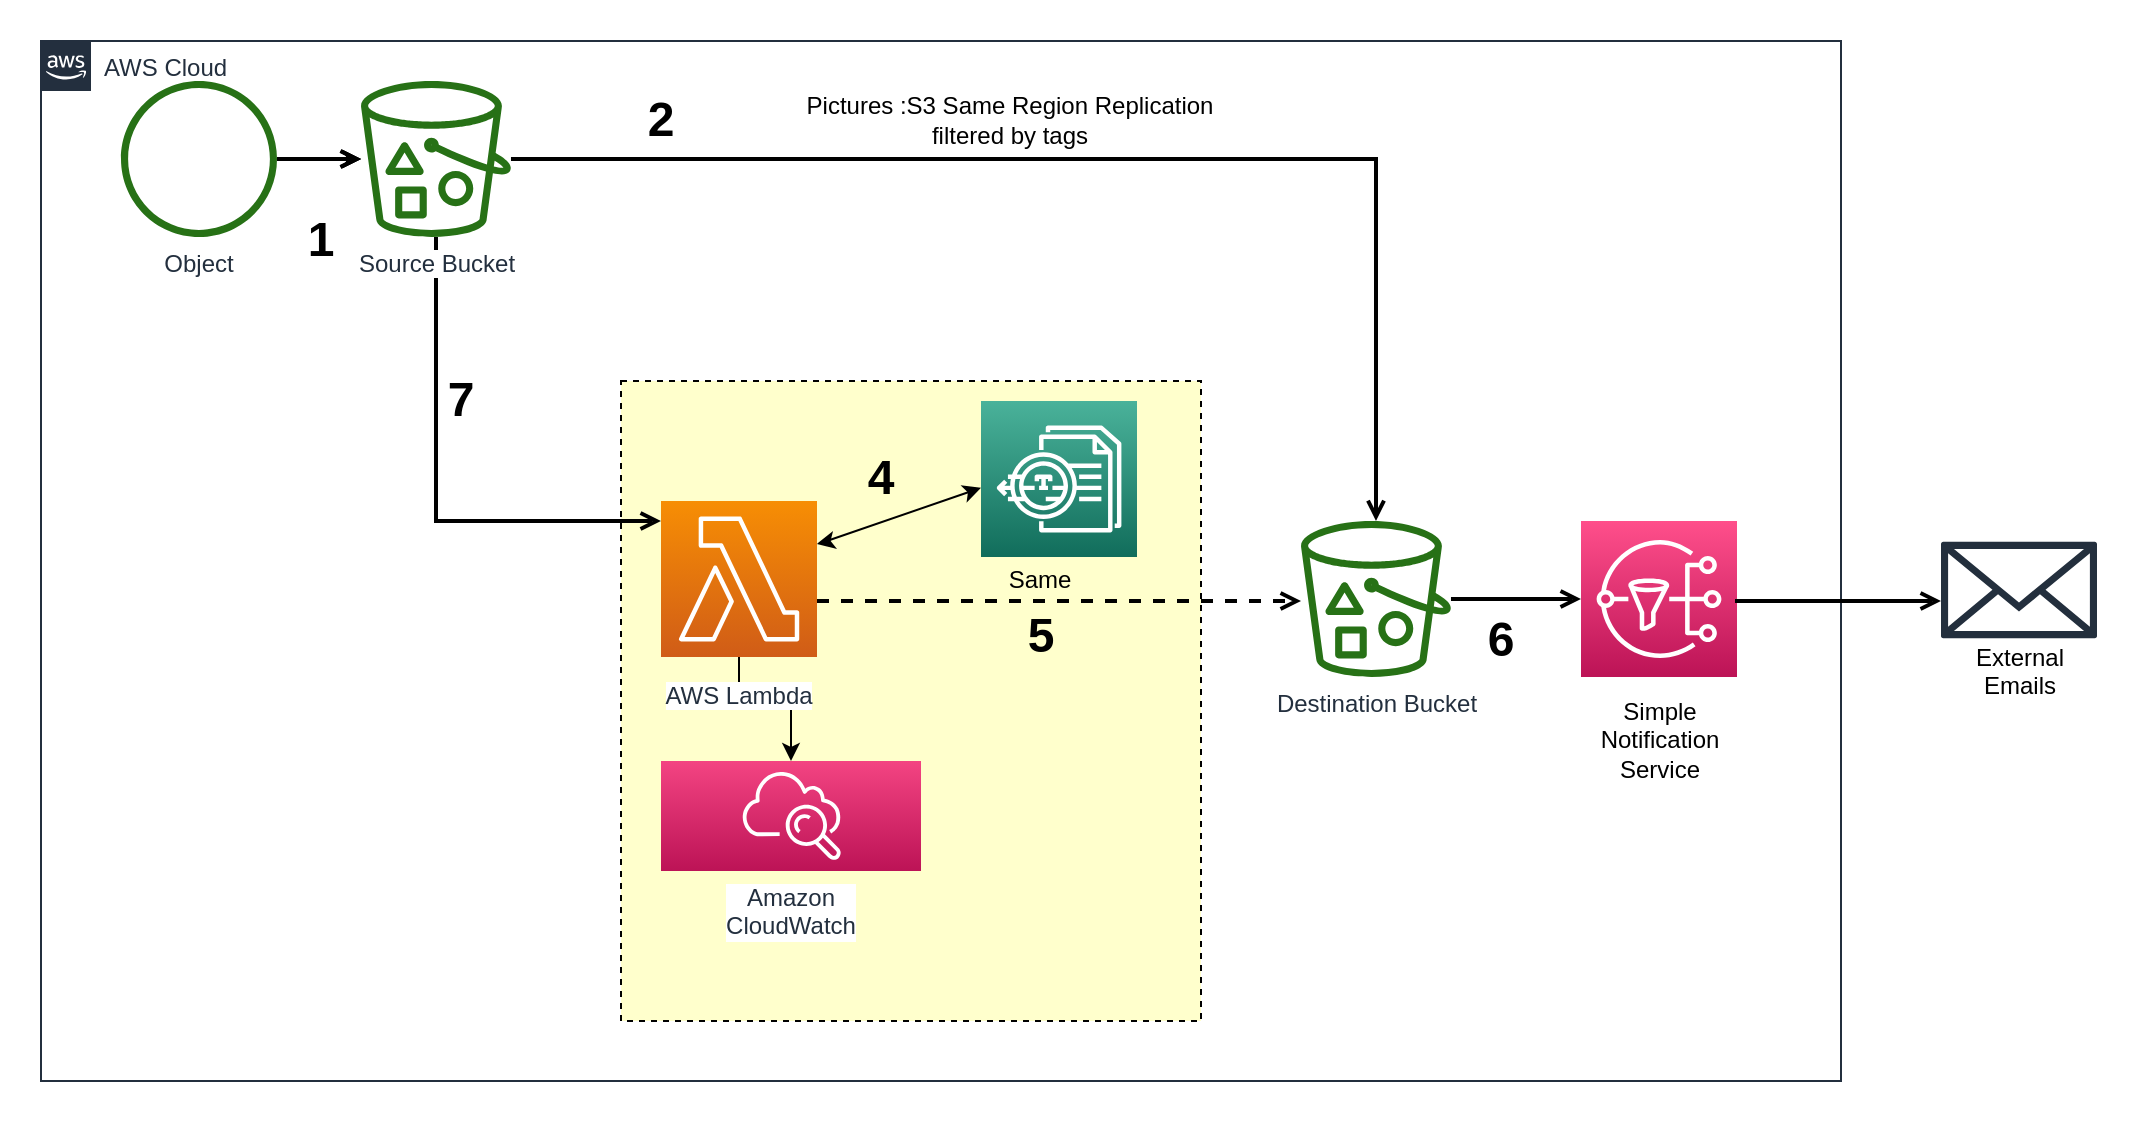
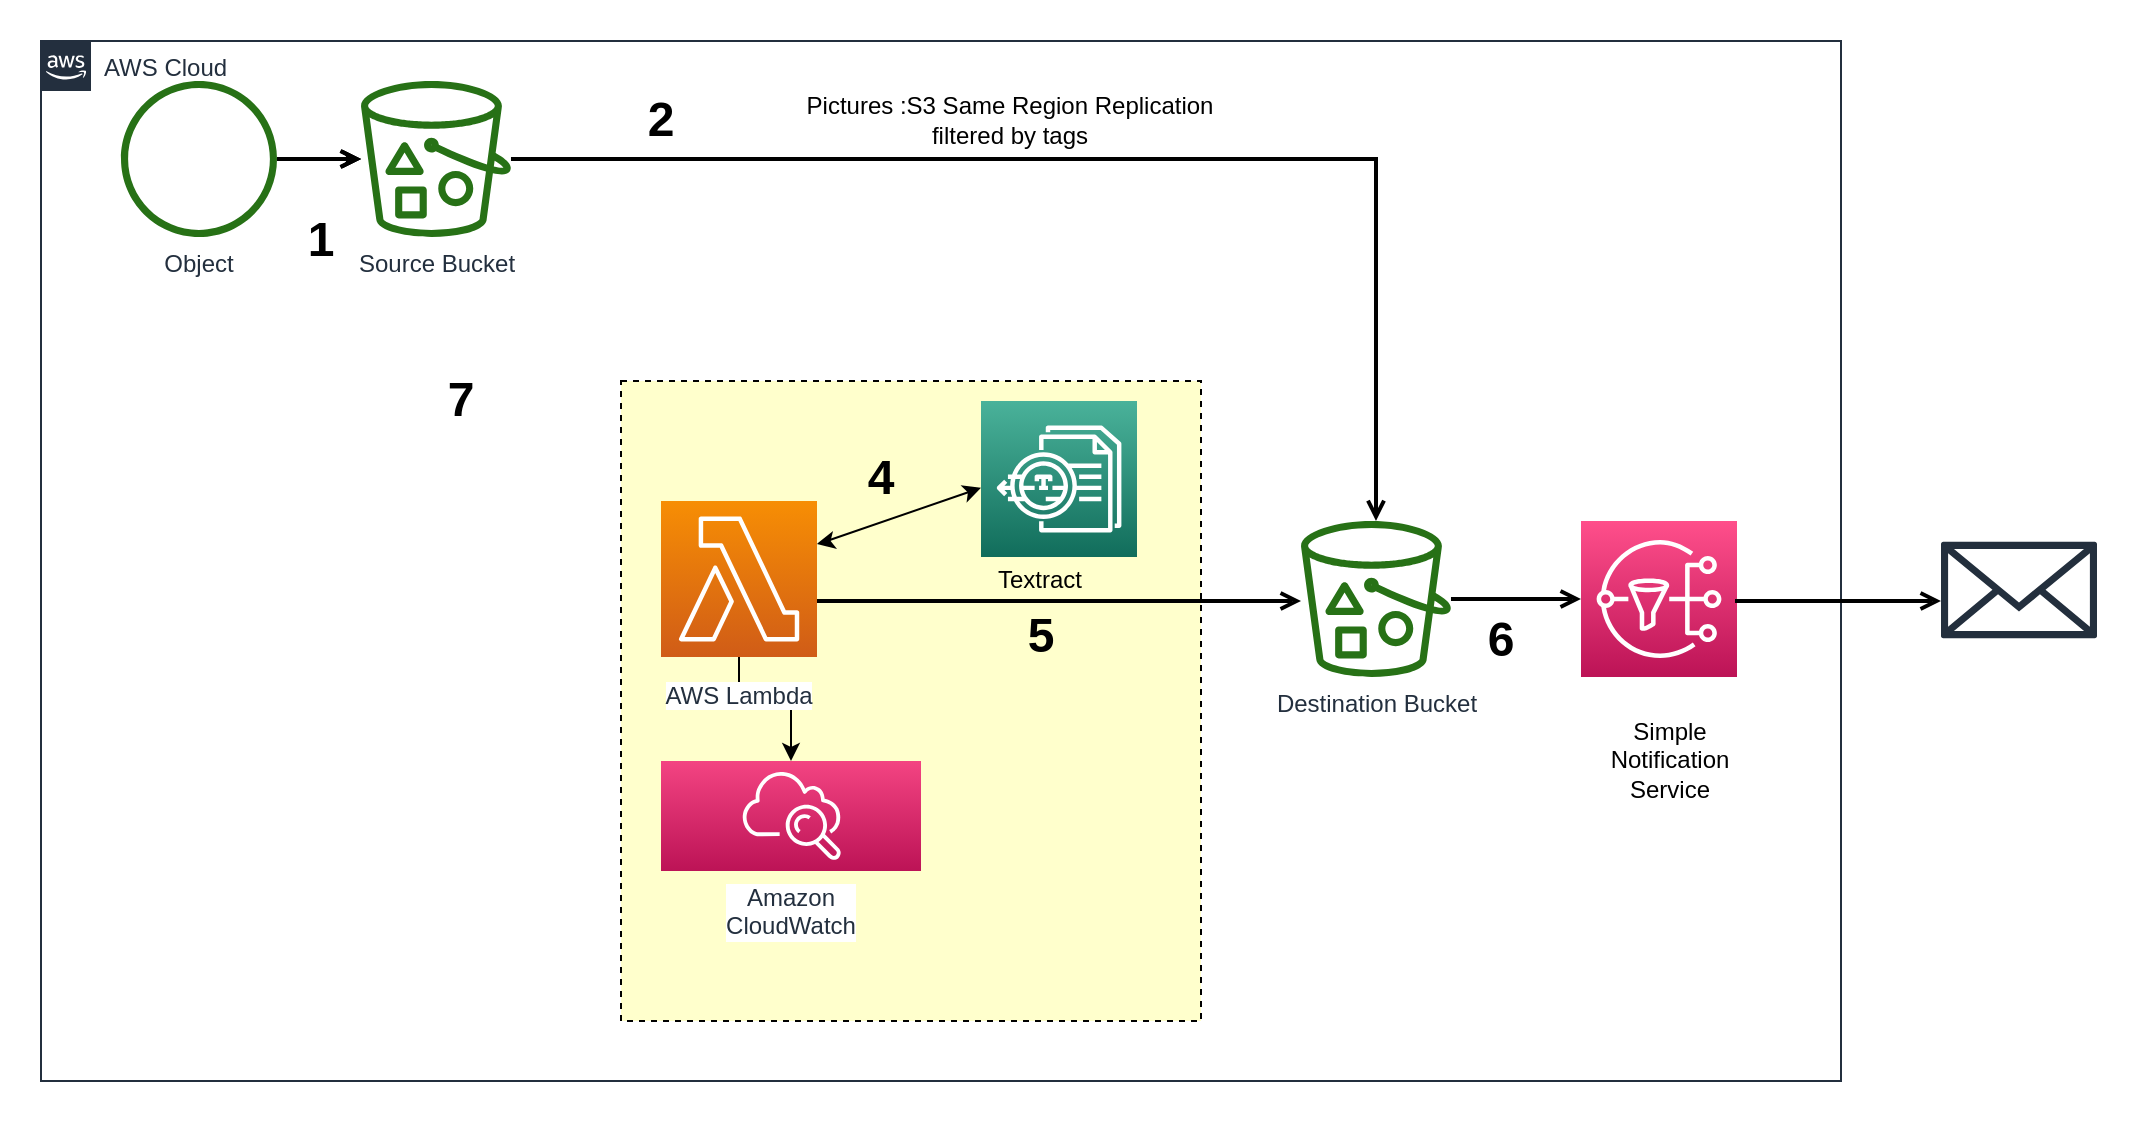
edge "Source Bucket" -> "AWS Lambda": removed
node "Same": label "Same" -> "Textract"
edge "AWS Lambda" -> "Destination Bucket": style dashed -> solid
node "External Emails": removed
node "Simple Notification Service": moved (1661, 741) -> (1671, 761)
